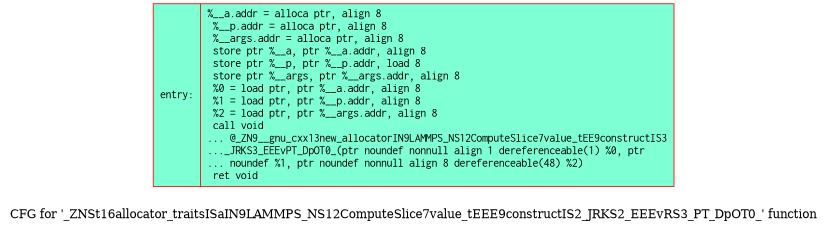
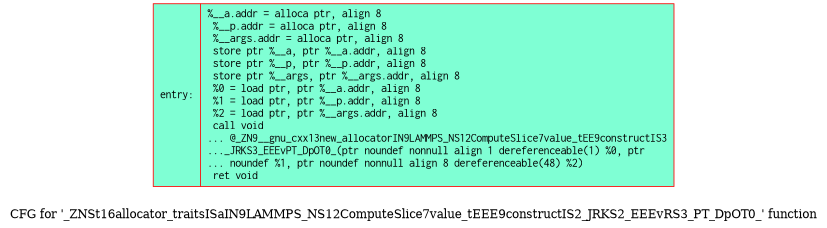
node "entry:": text "store ptr %__p, ptr %__p.addr, load 8" -> "store ptr %__p, ptr %__p.addr, align 8"
